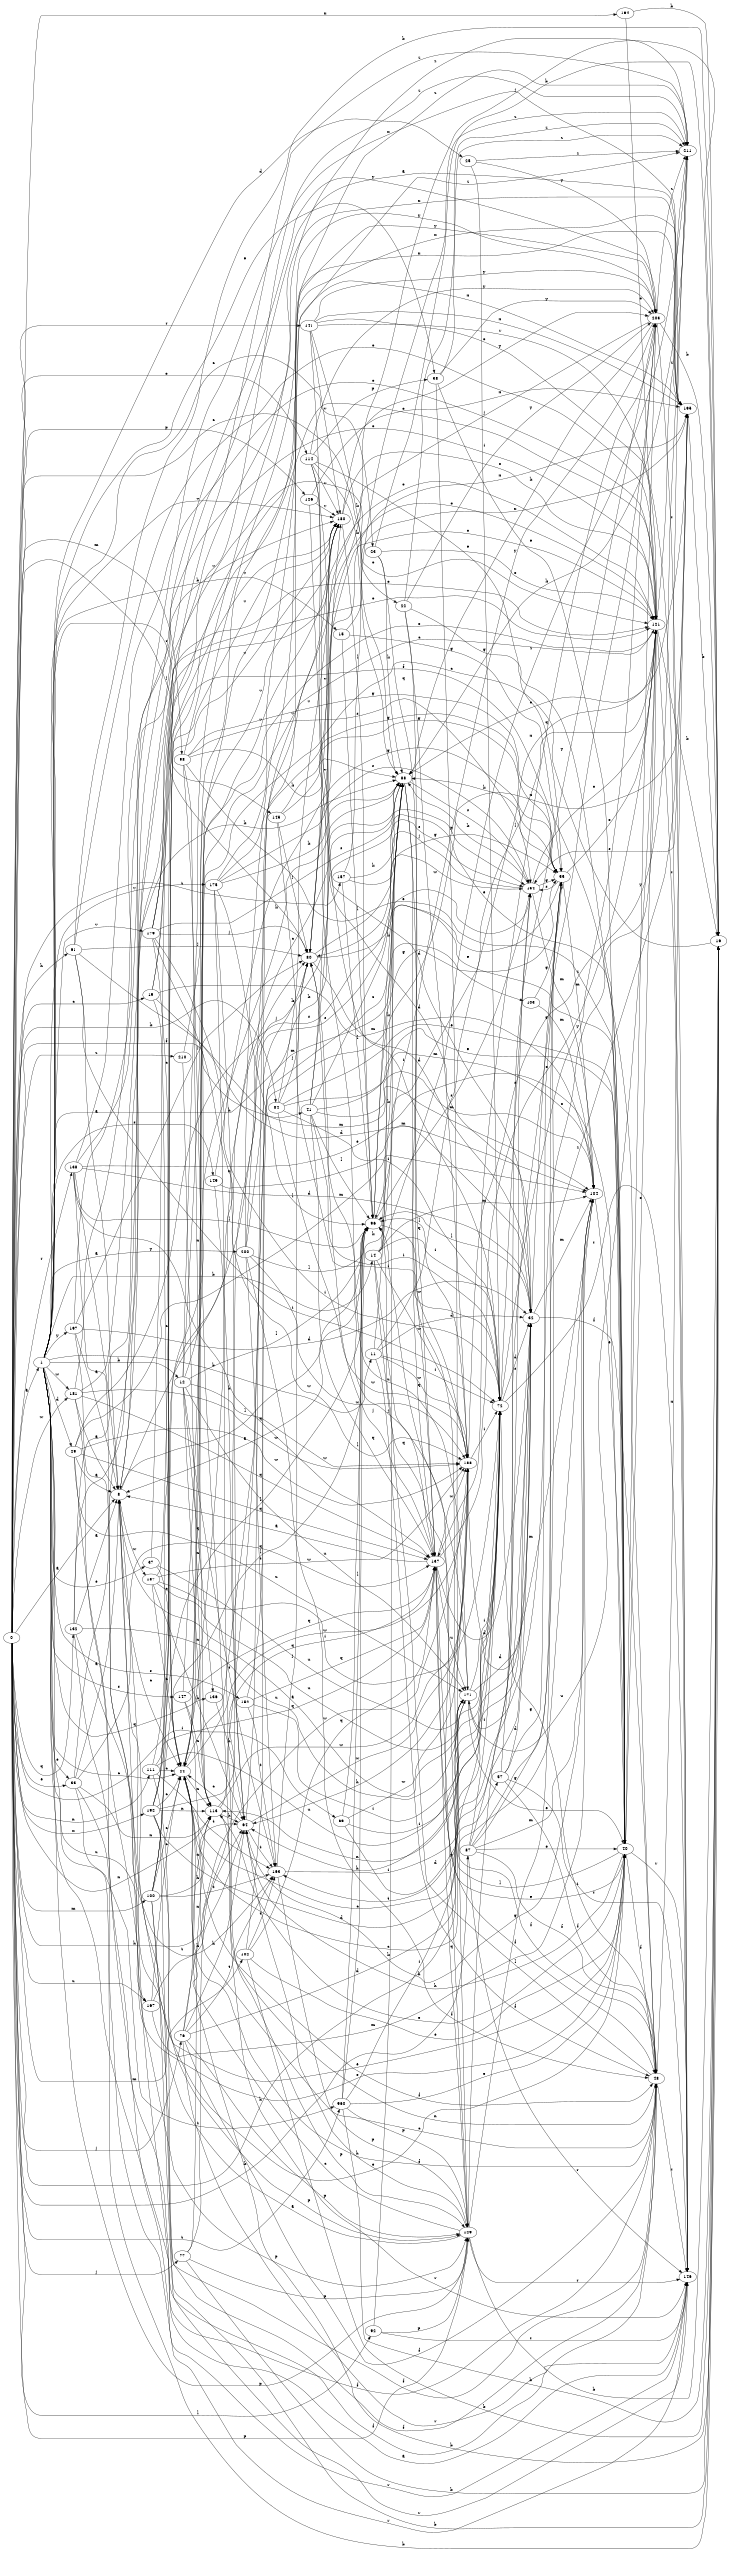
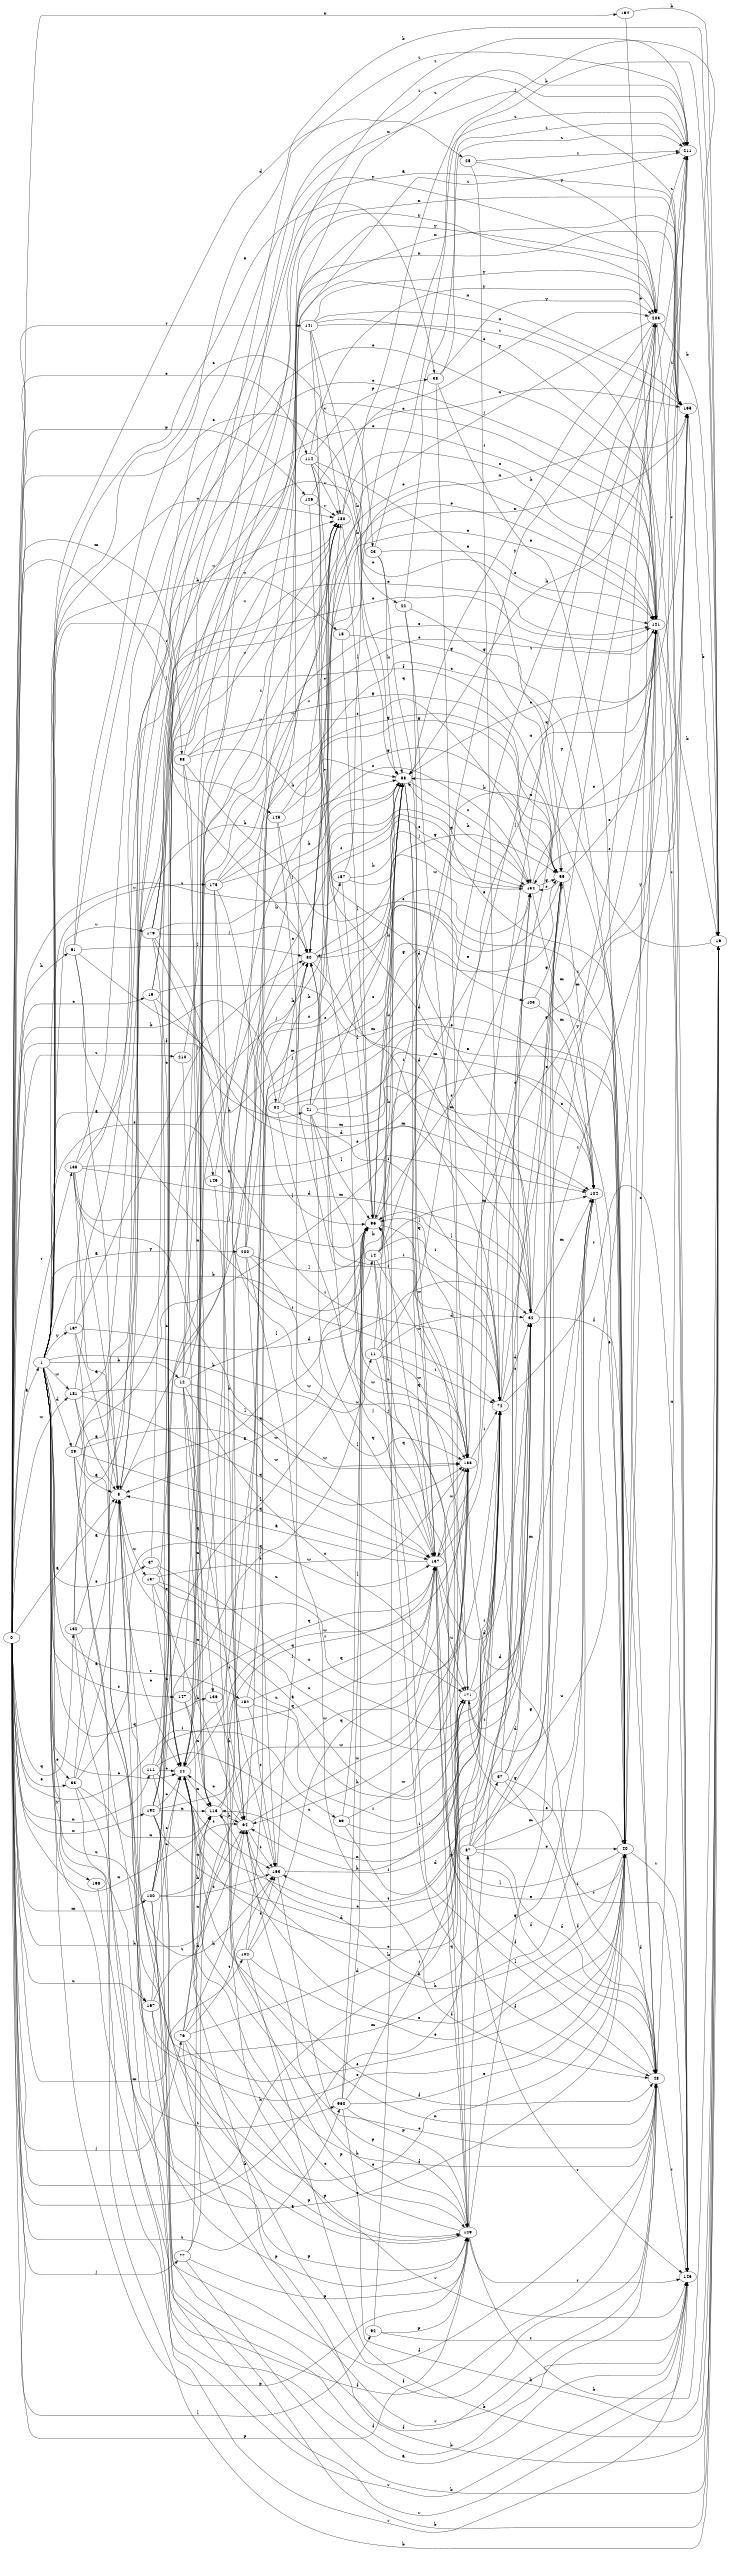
edge "22" -> "203": removed, label "y"
edge "210" -> "180": label "v" -> "z"
node "198": added
edge "167" -> "129": added, label "p"
